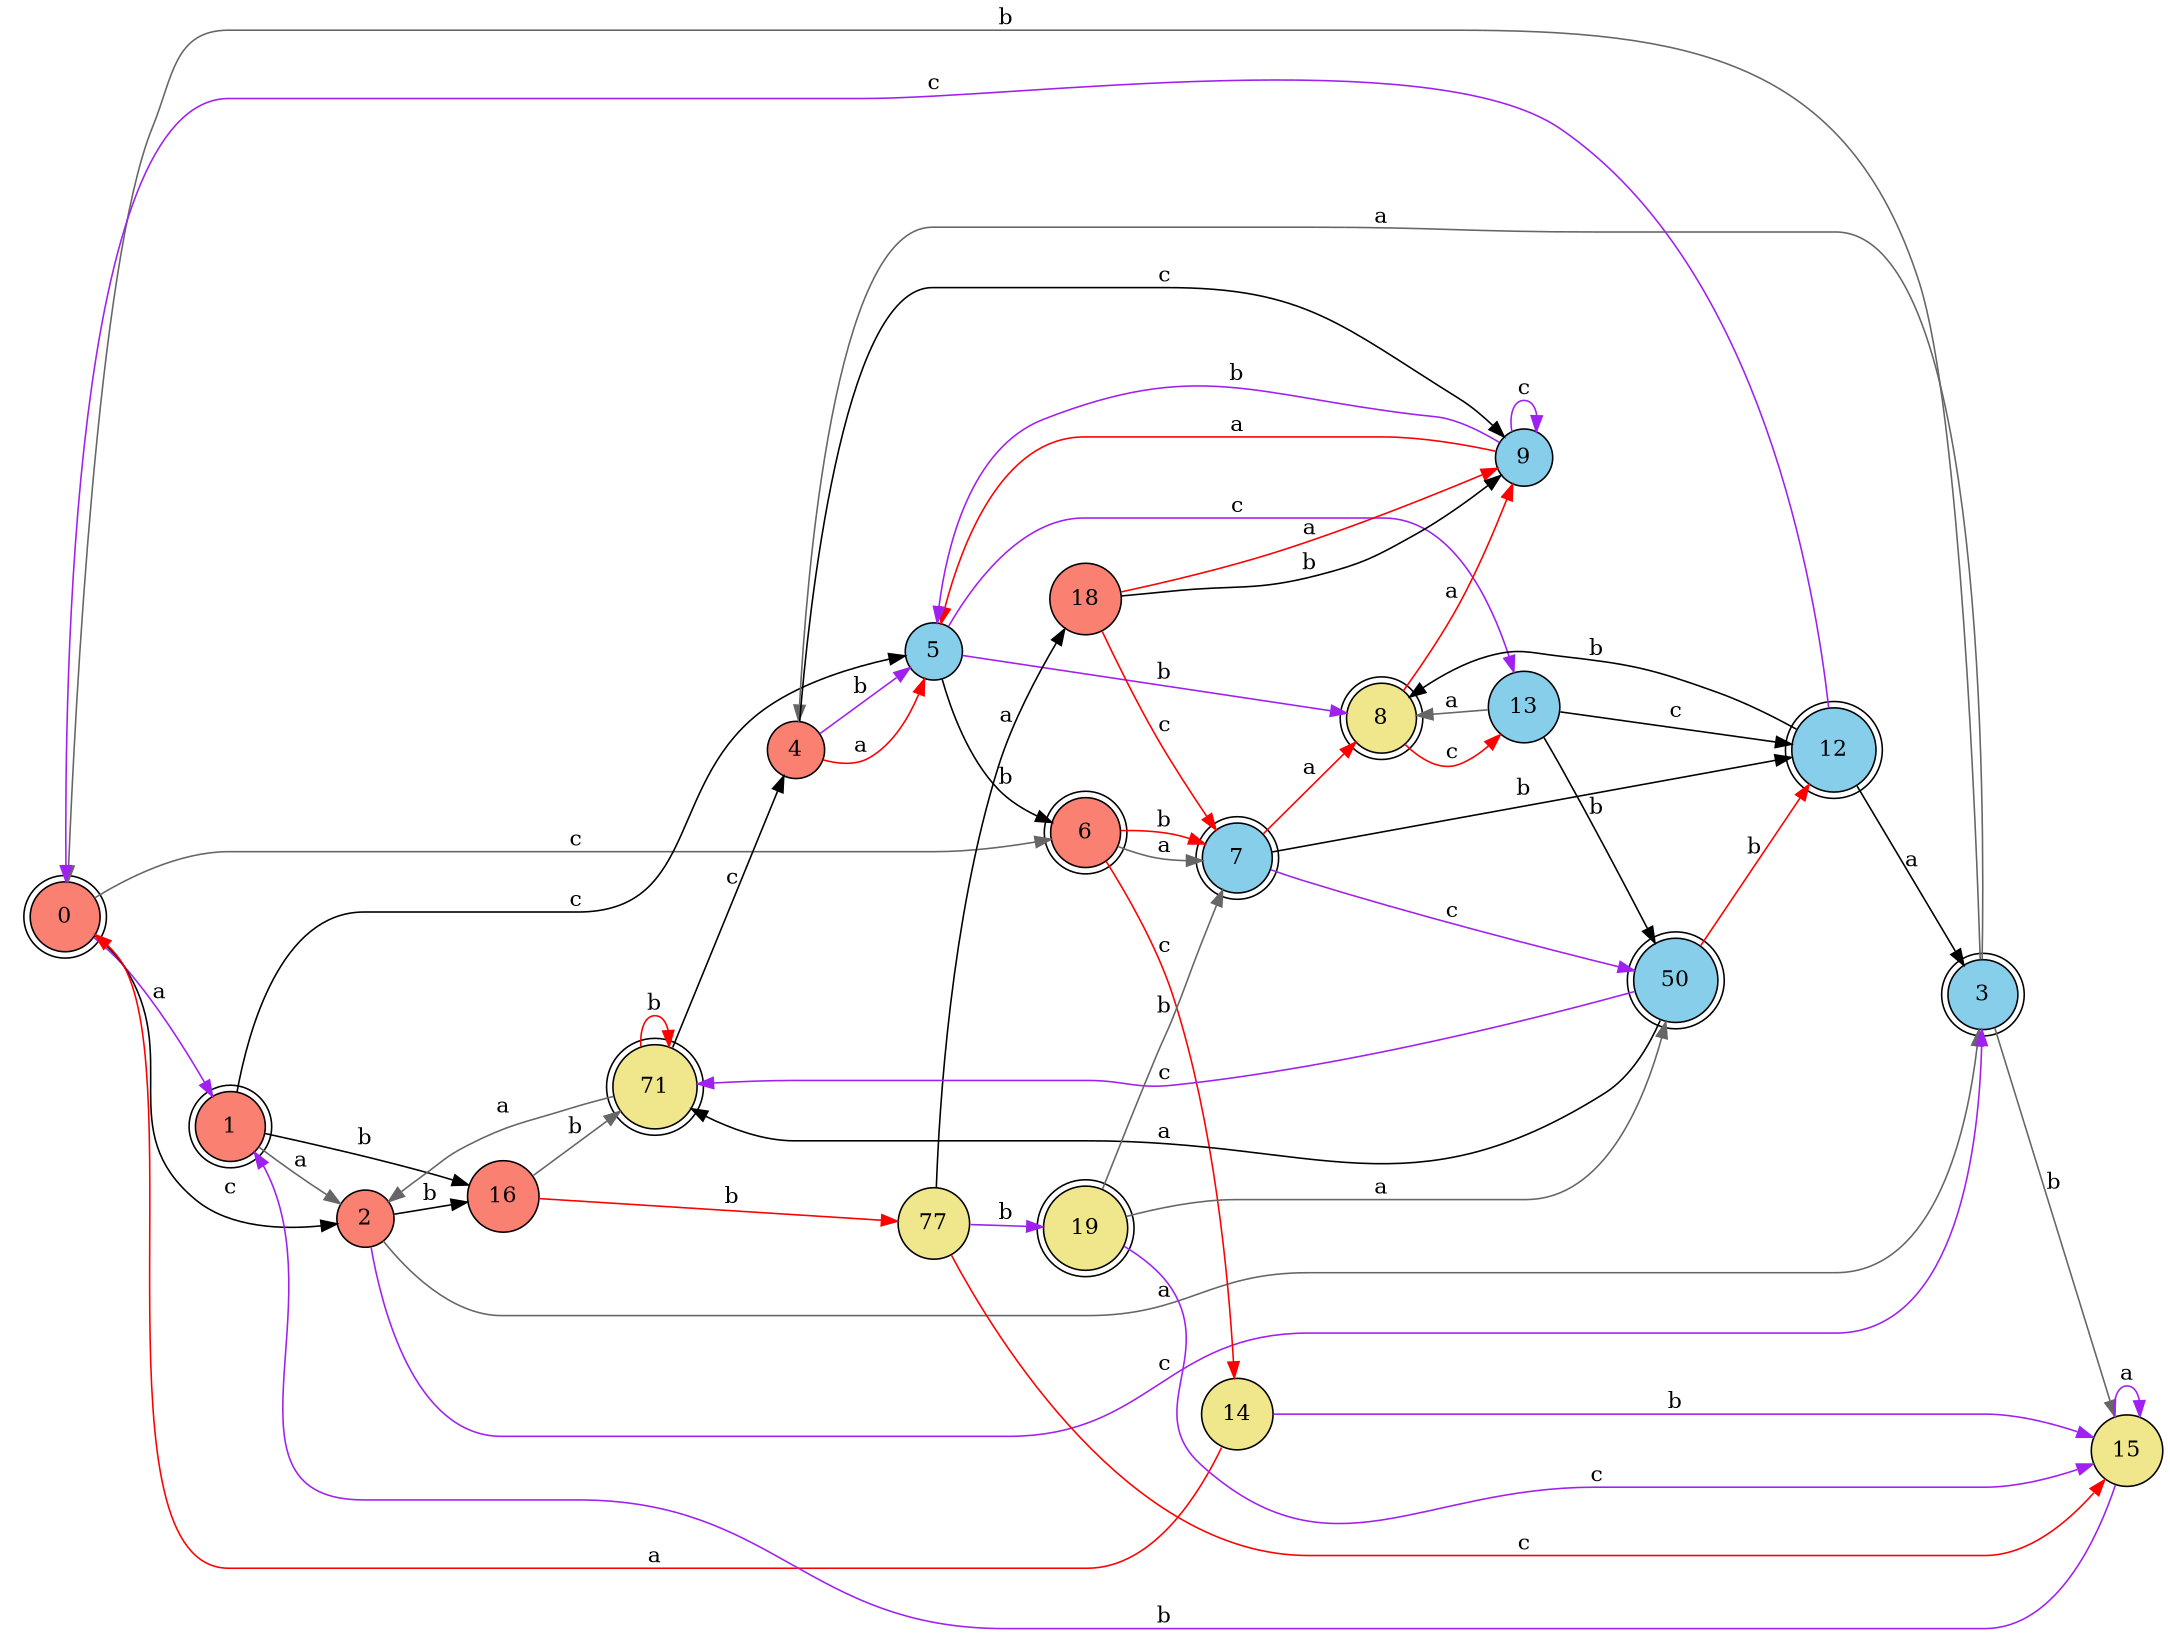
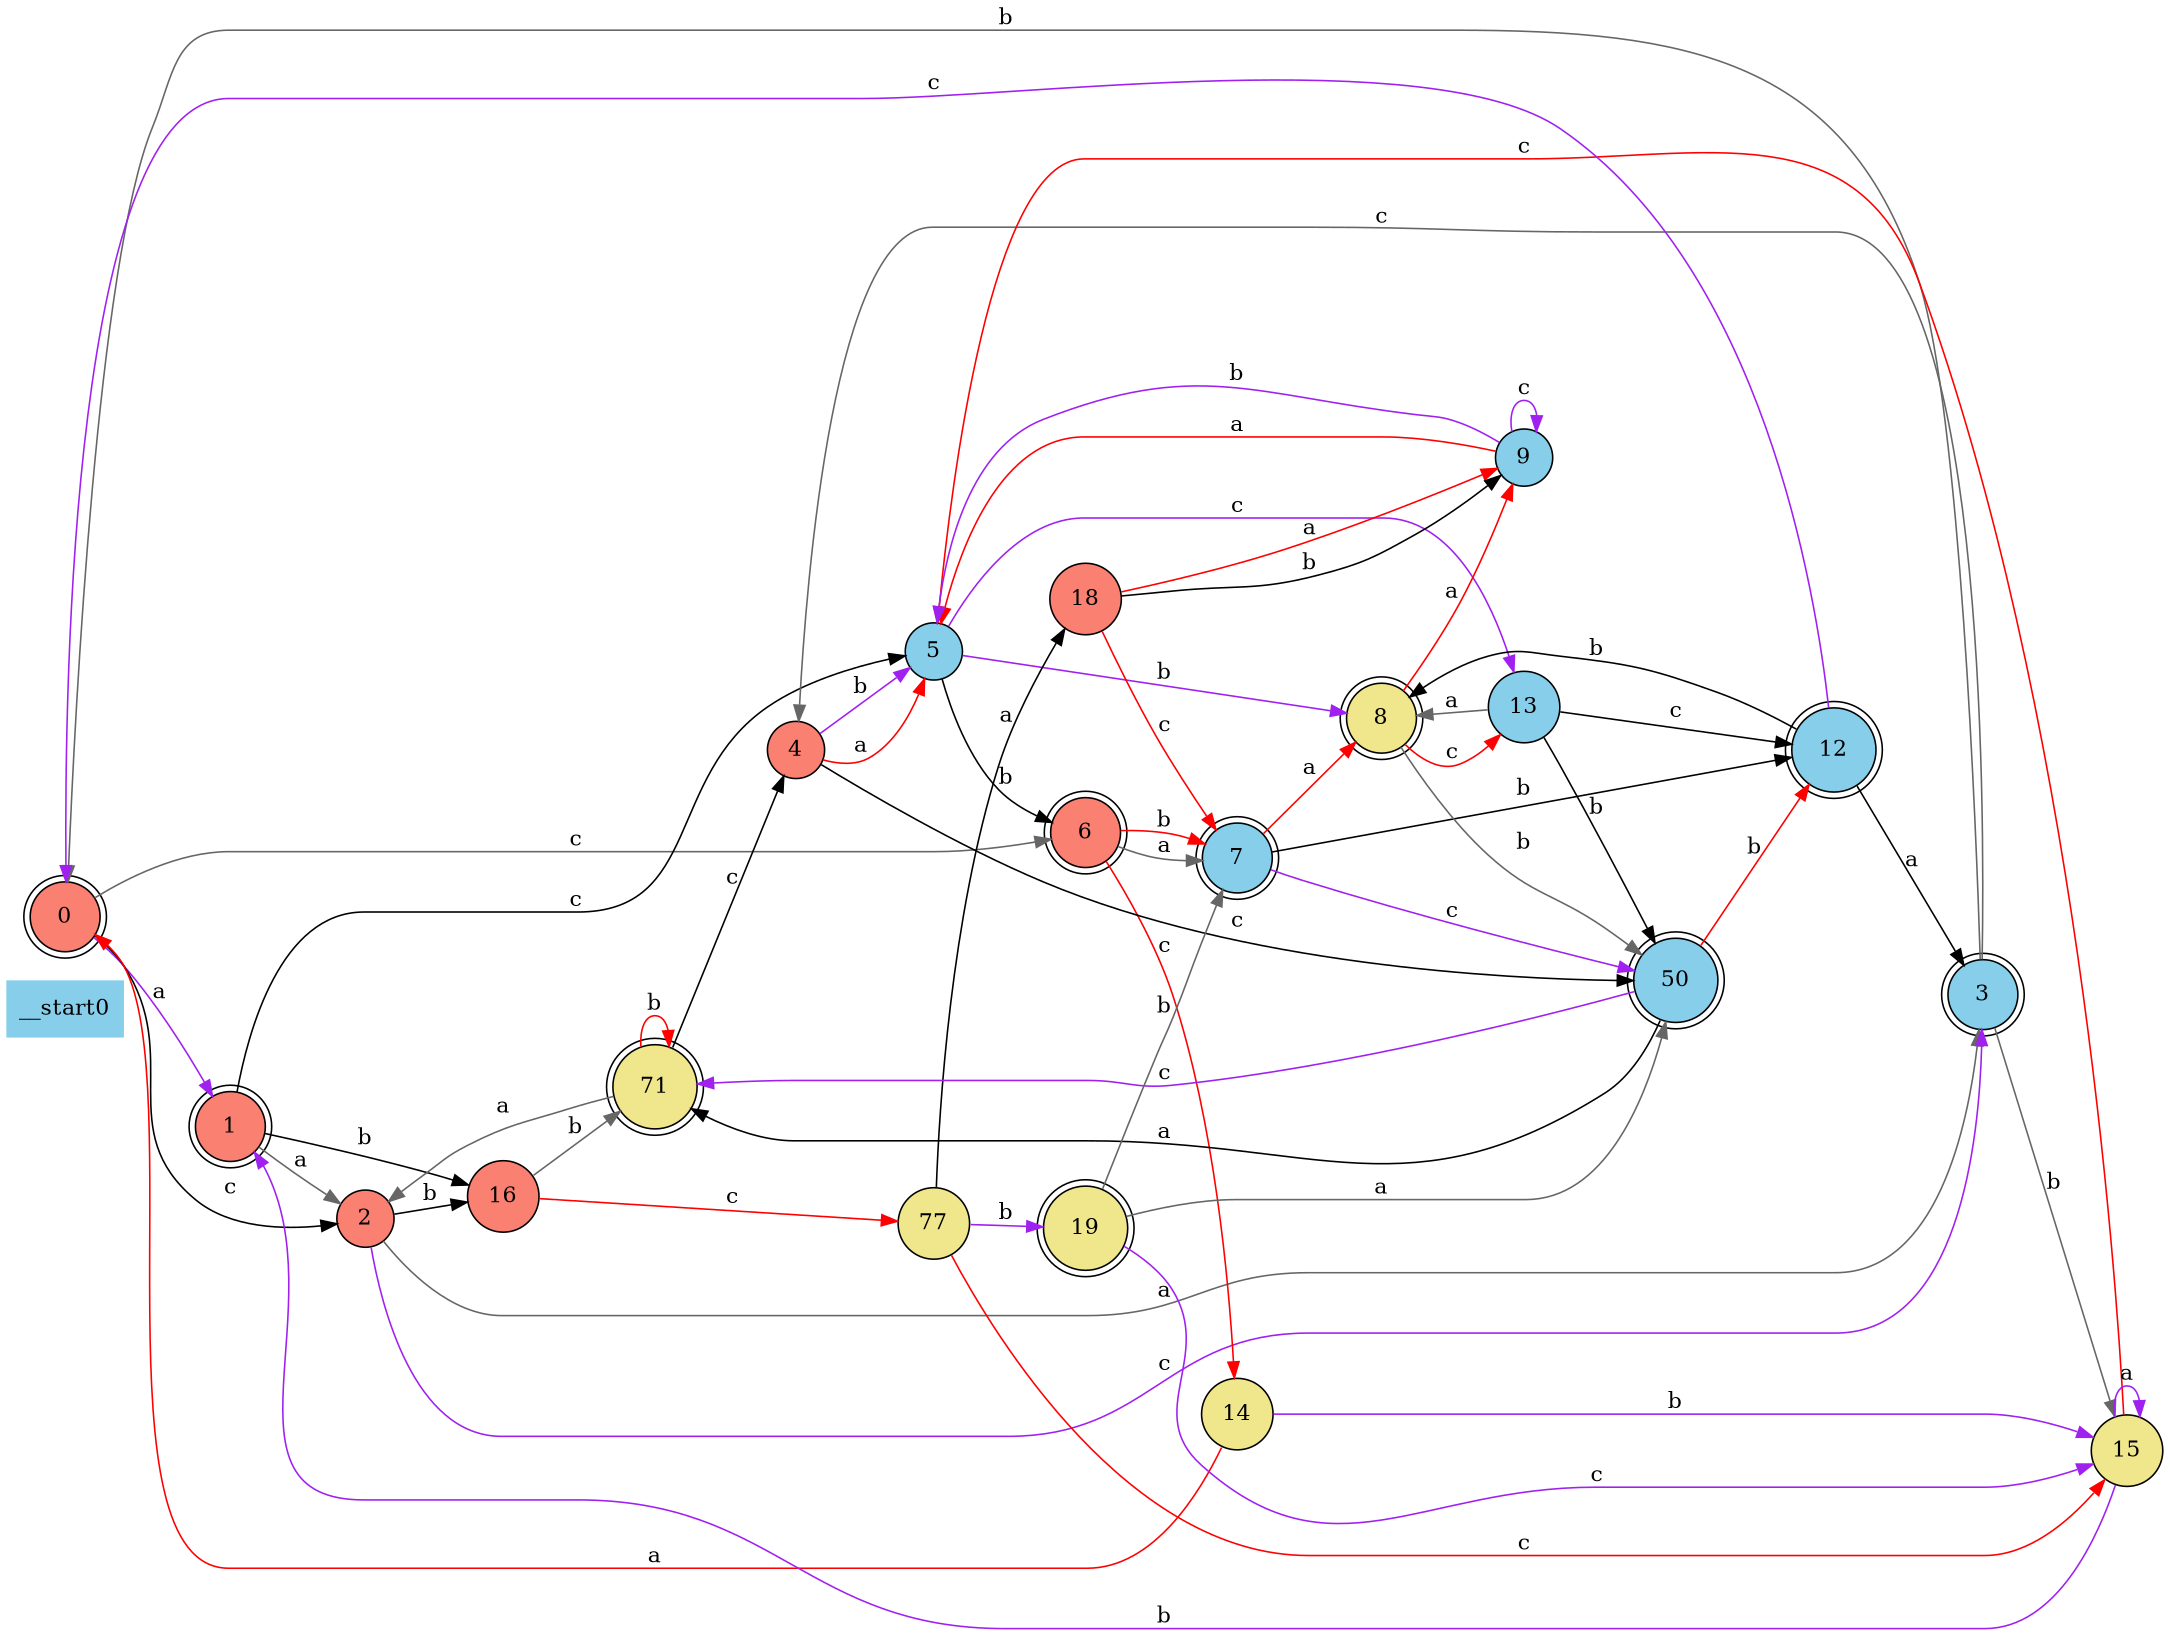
edge "15" -> "5": added, label "c"
edge "3" -> "4": label "a" -> "c"
edge "4" -> "9": now "4" -> "50"
edge "8" -> "50": added, label "b"
node "__start0": added
edge "16" -> "77": label "b" -> "c"
